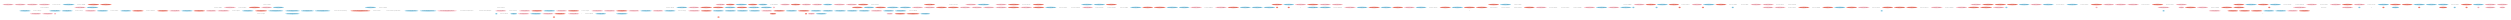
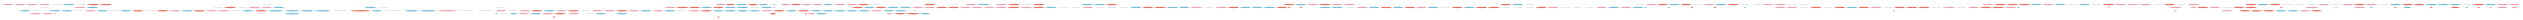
node "net.minecraft.src.ClsCkCharpsd": fillcolor skyblue -> white
node "net.minecraft.src.ClsOiFtxfkeo": added
node "net.minecraft.client.Minecraft": fillcolor white -> skyblue
